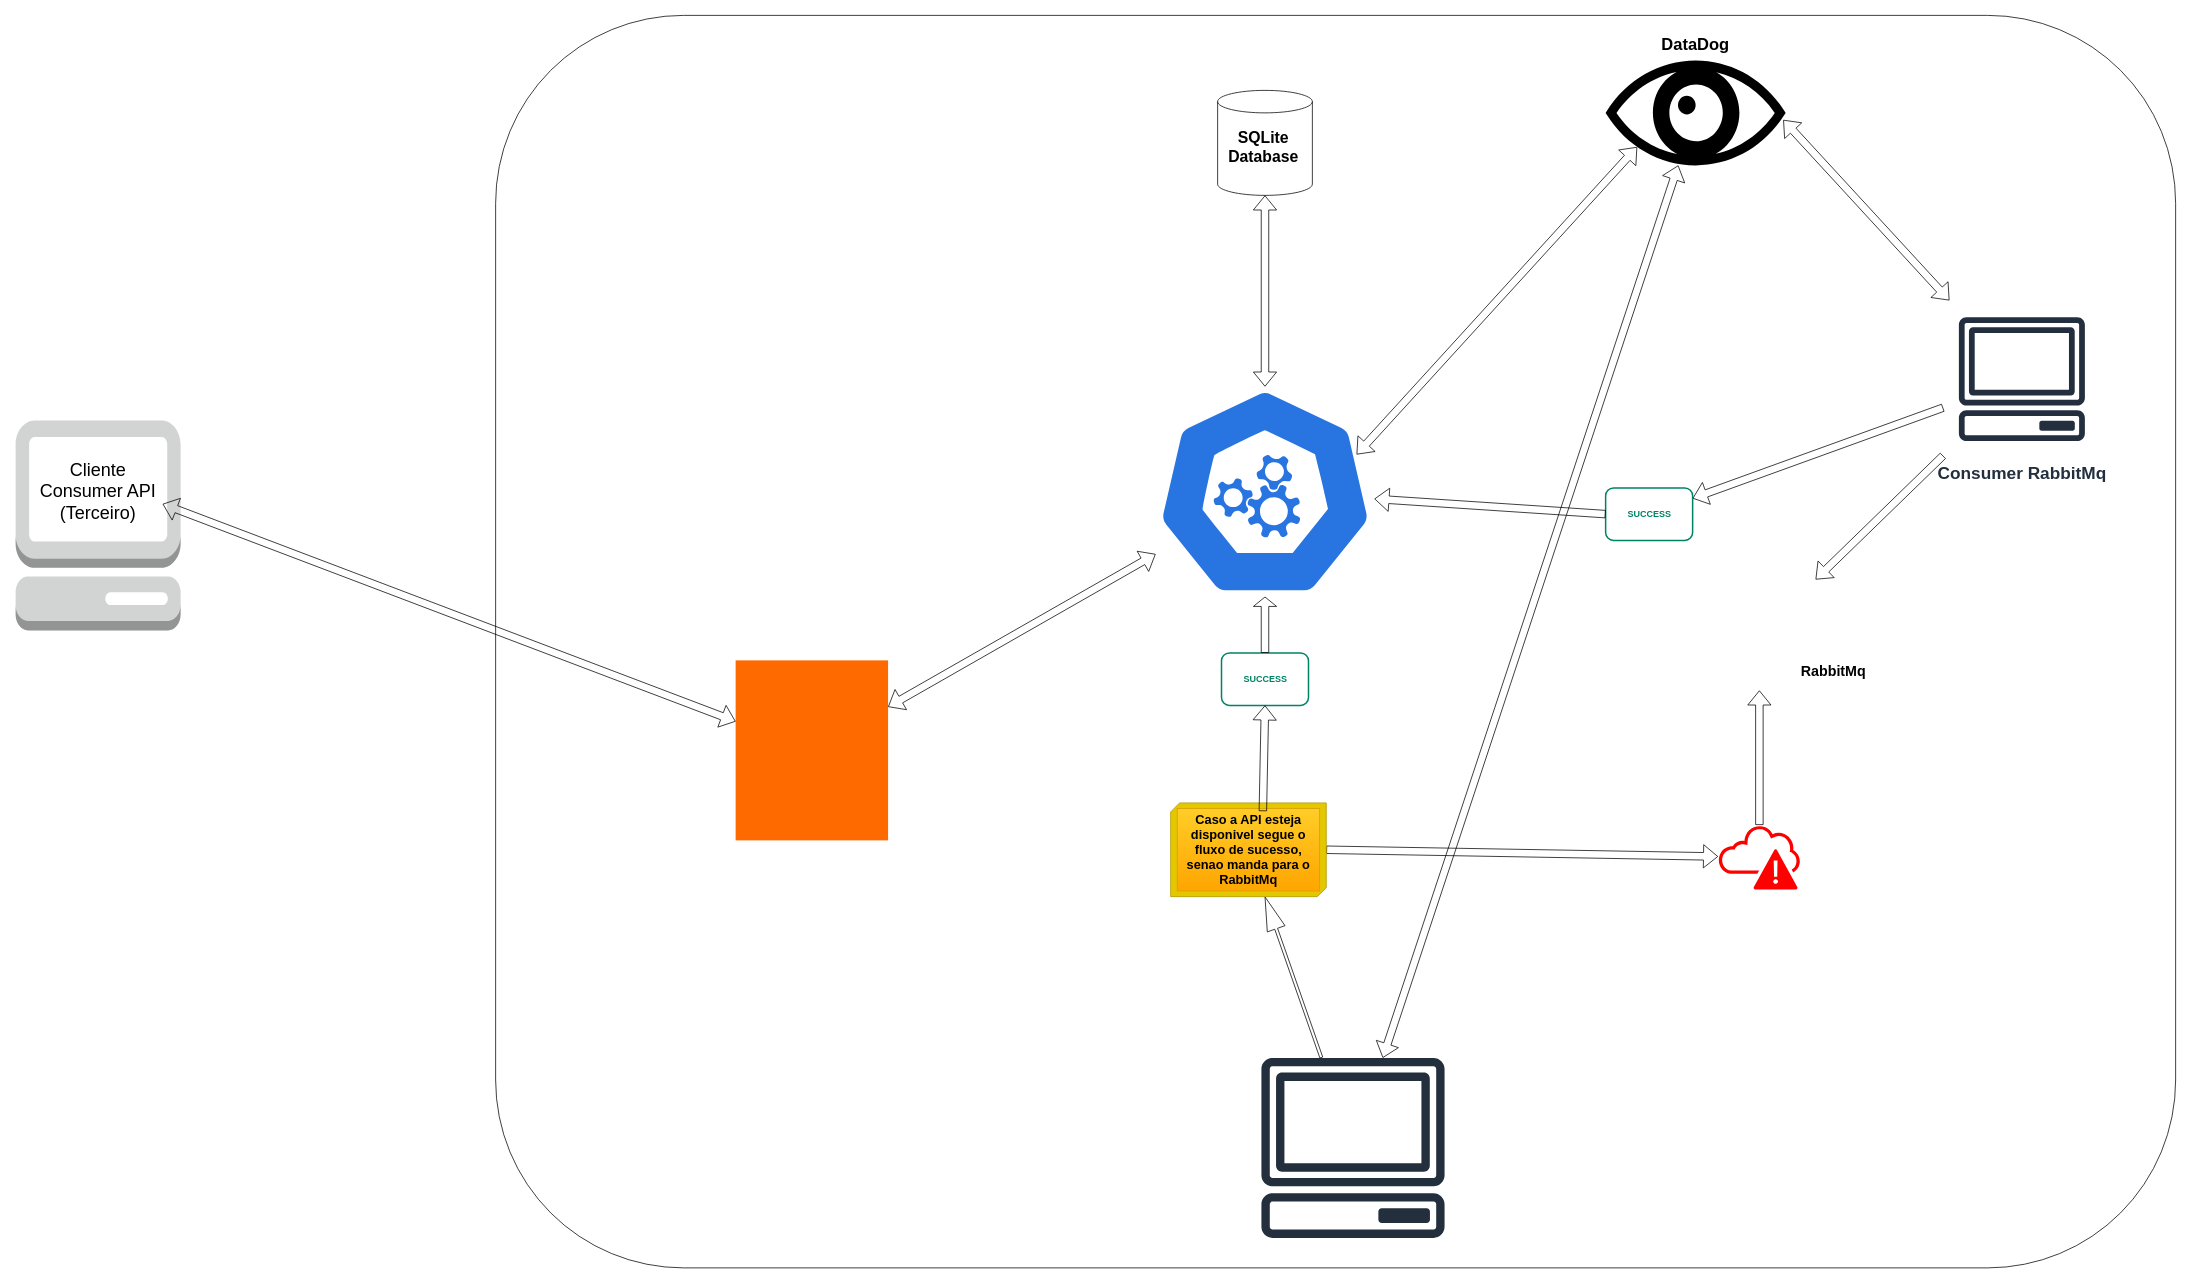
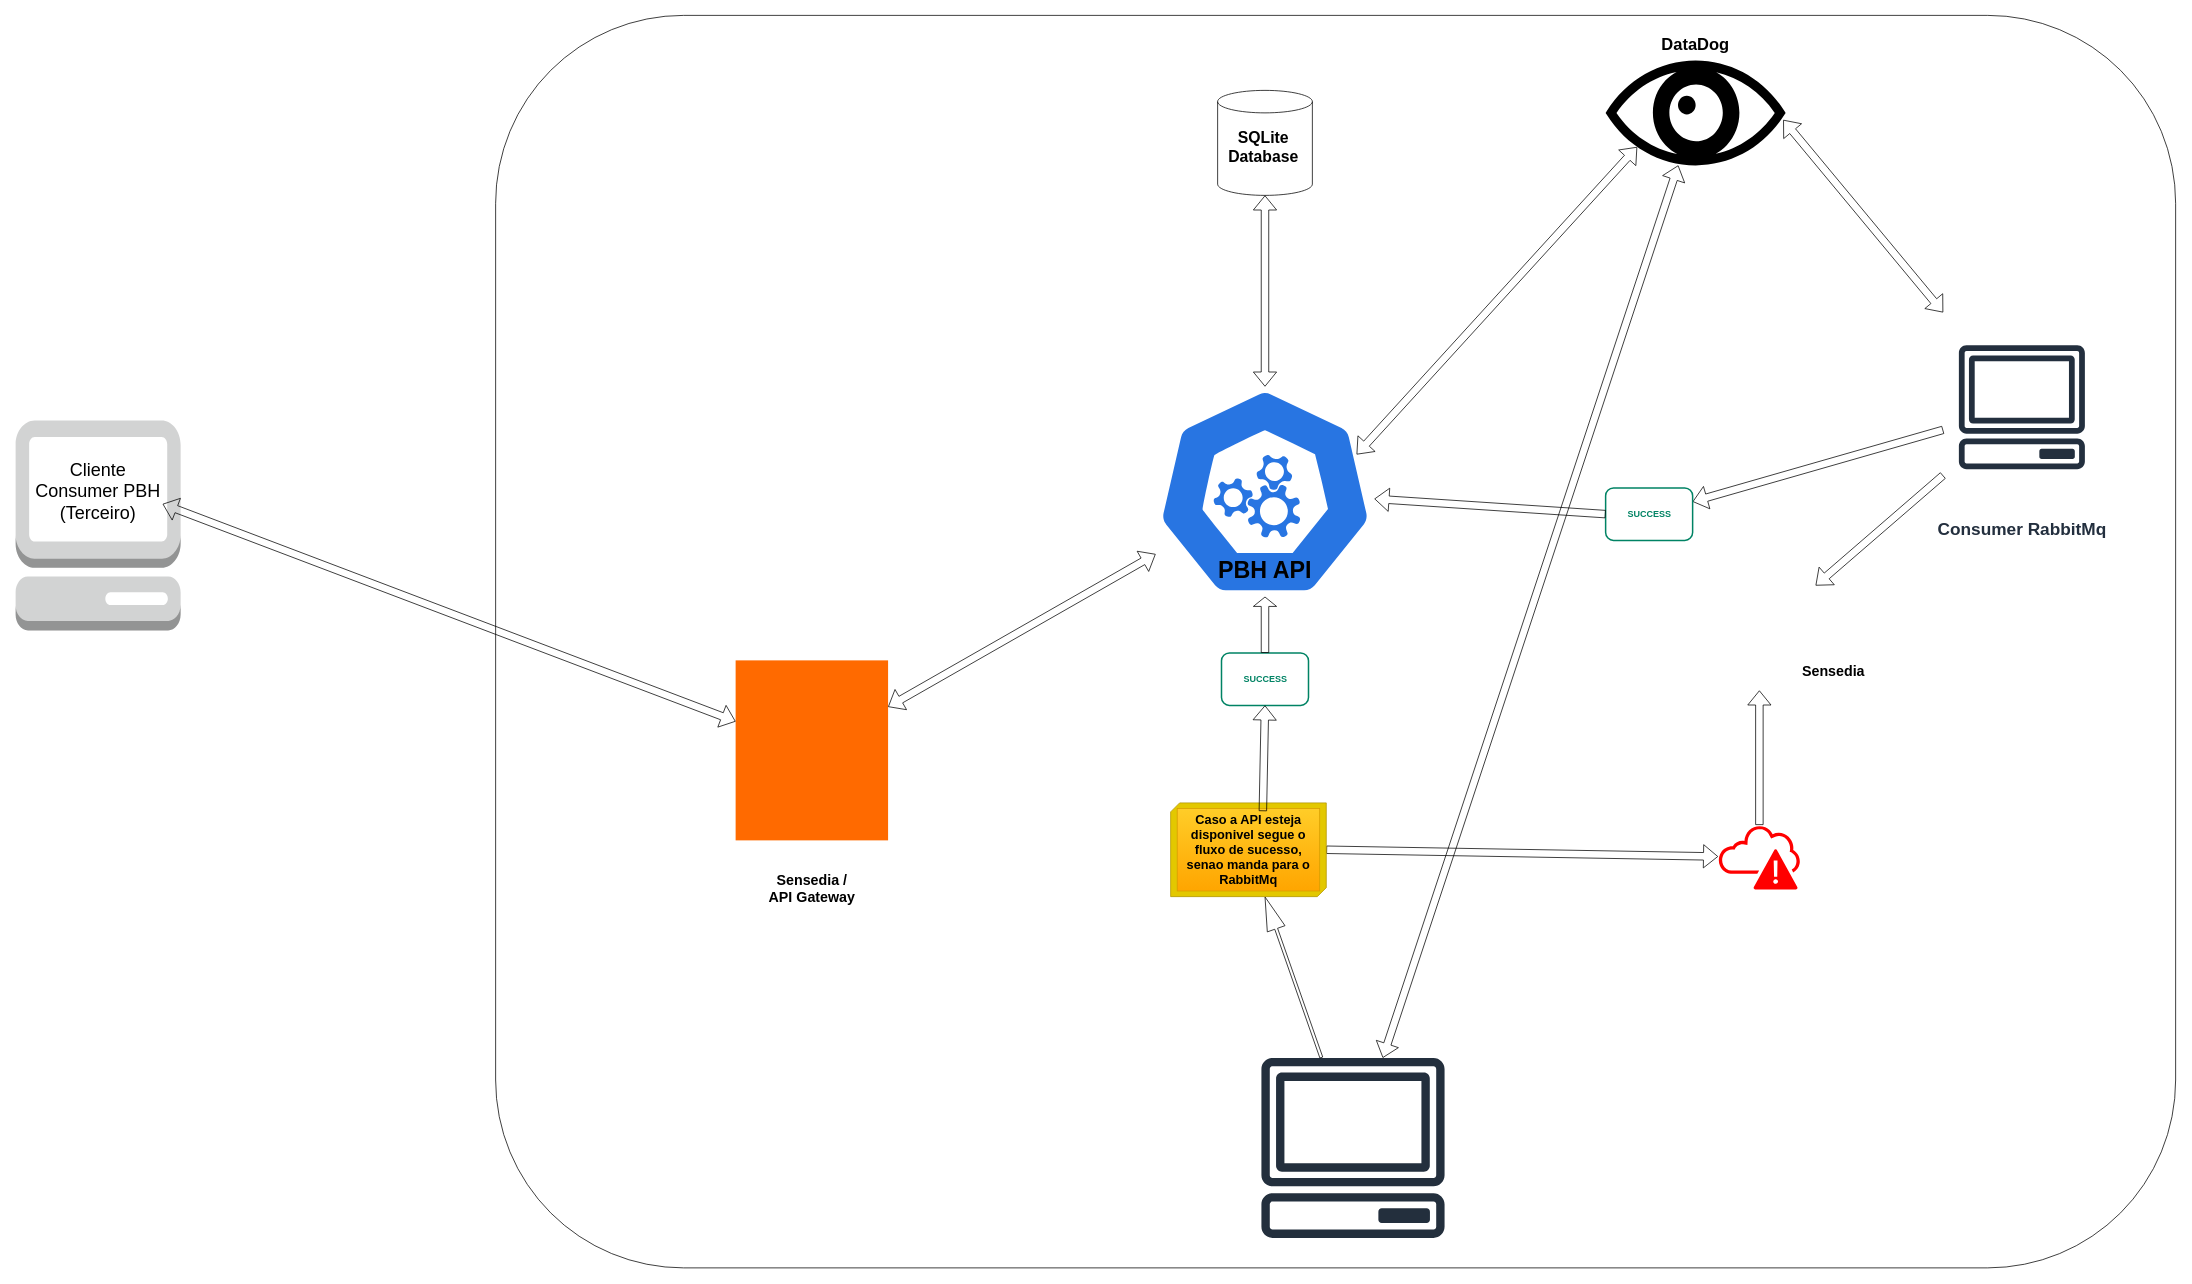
node "Consumer RabbitMq": size 158x158 -> 158x214
node "Cliente Consumer API (Terceiro)": label "Cliente Consumer API (Terceiro)" -> "Cliente Consumer PBH (Terceiro)"
node "PBH API": added
node "RabbitMq": label "RabbitMq" -> "Sensedia"
node "Sensedia / API Gateway": added
